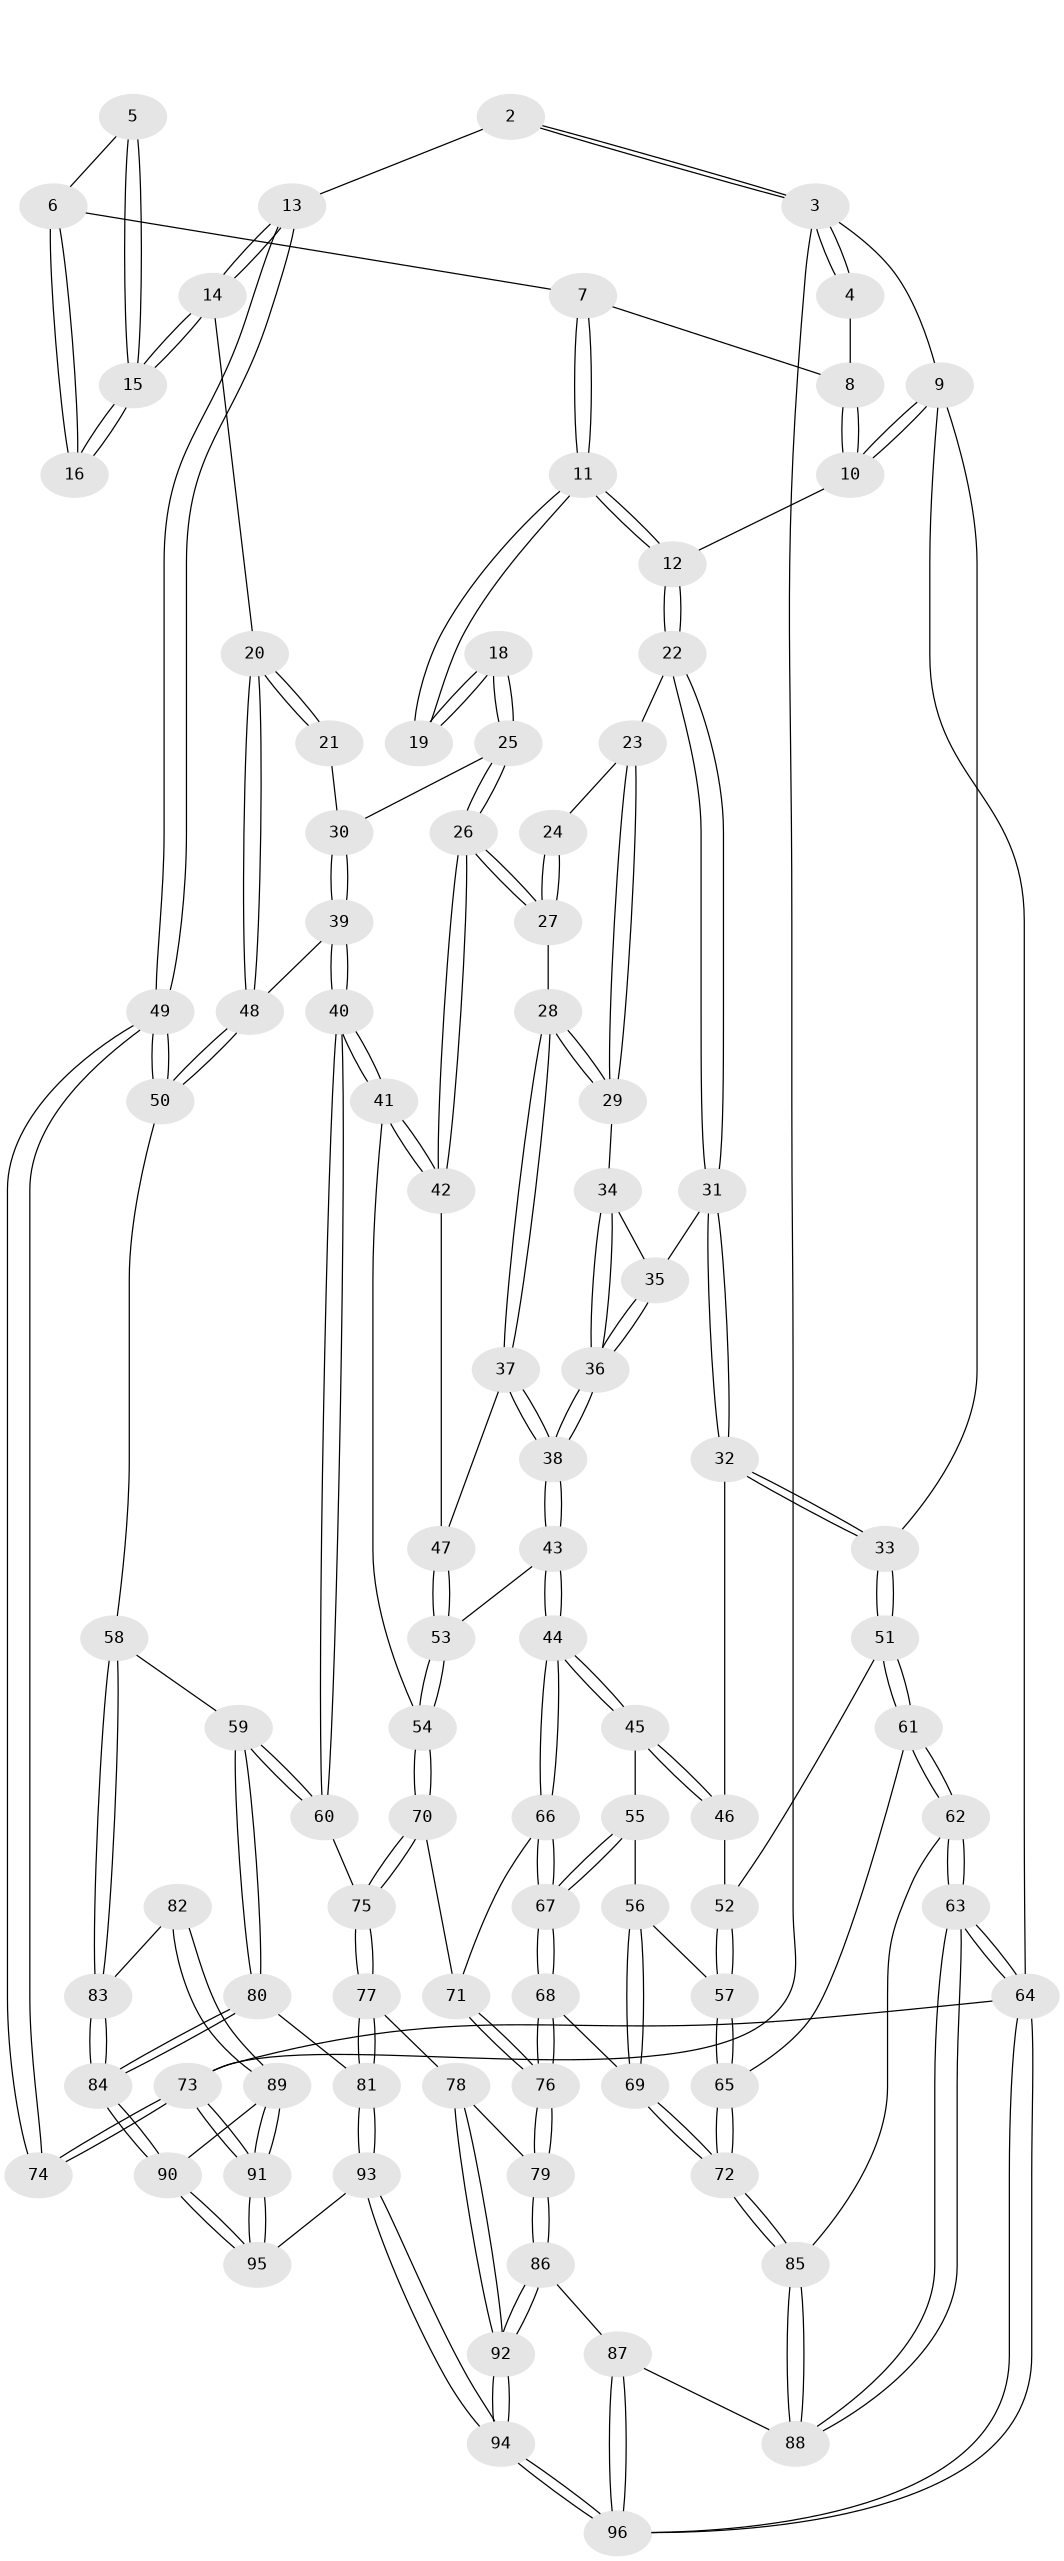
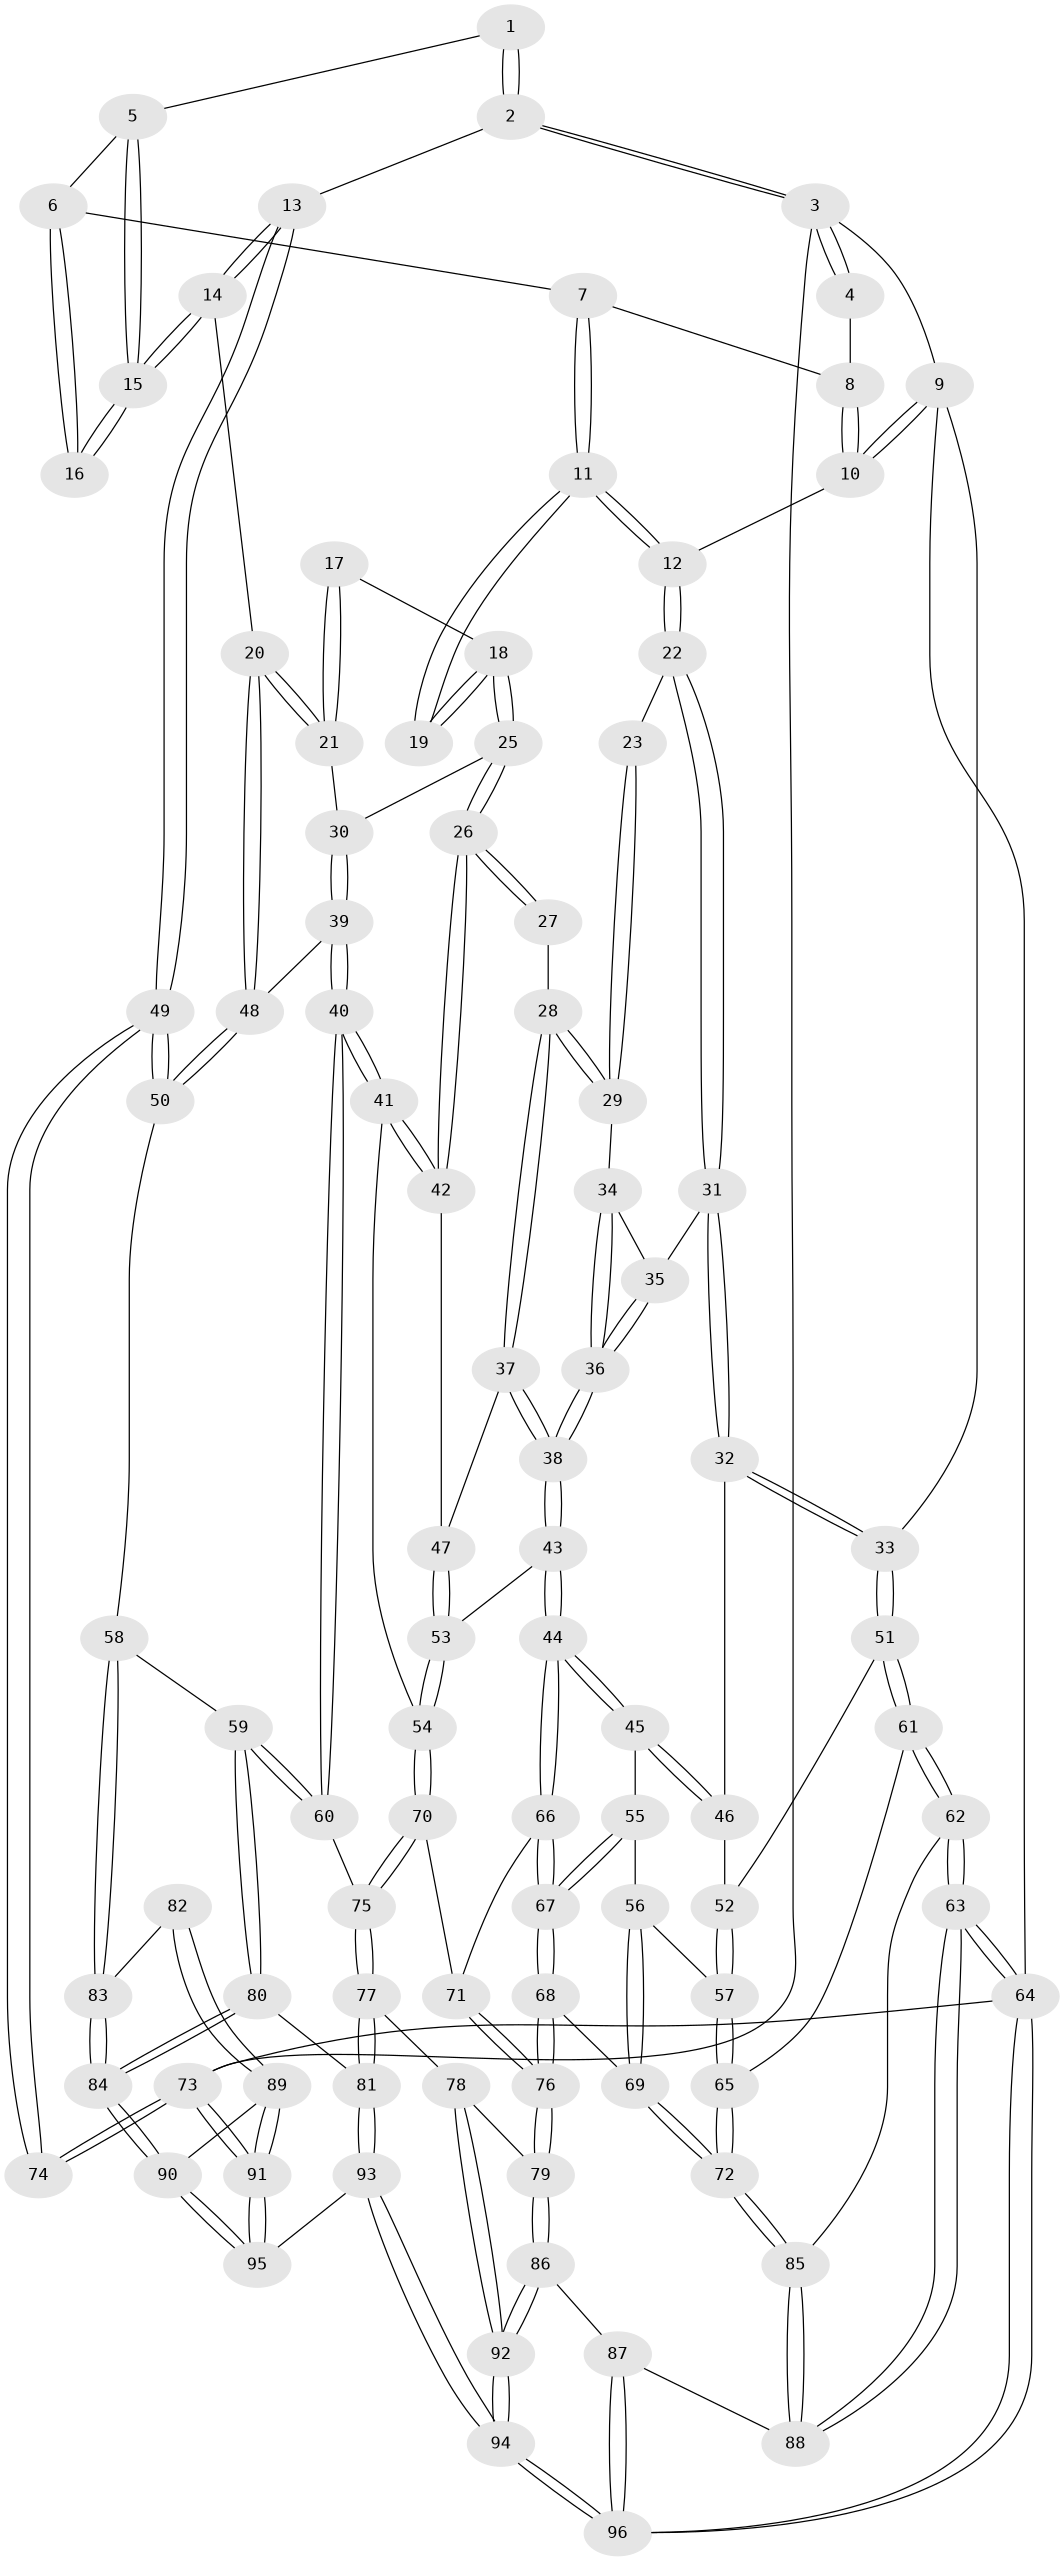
node "1": added
node "17": added
node "24": removed
